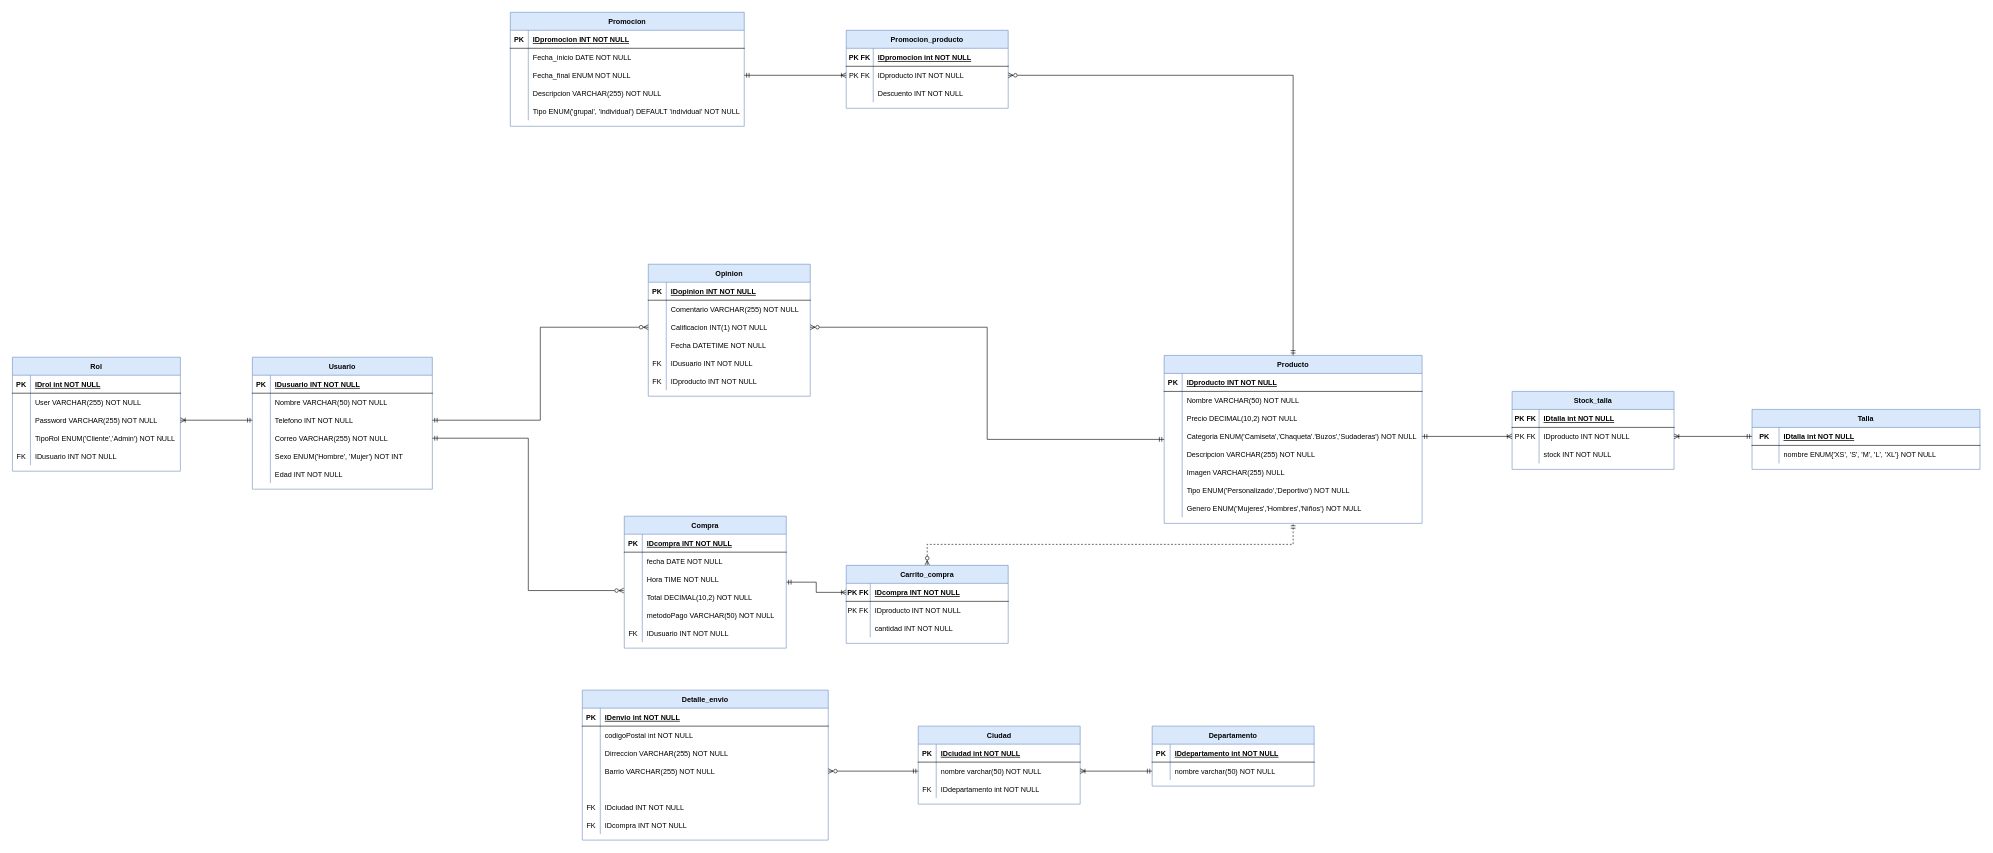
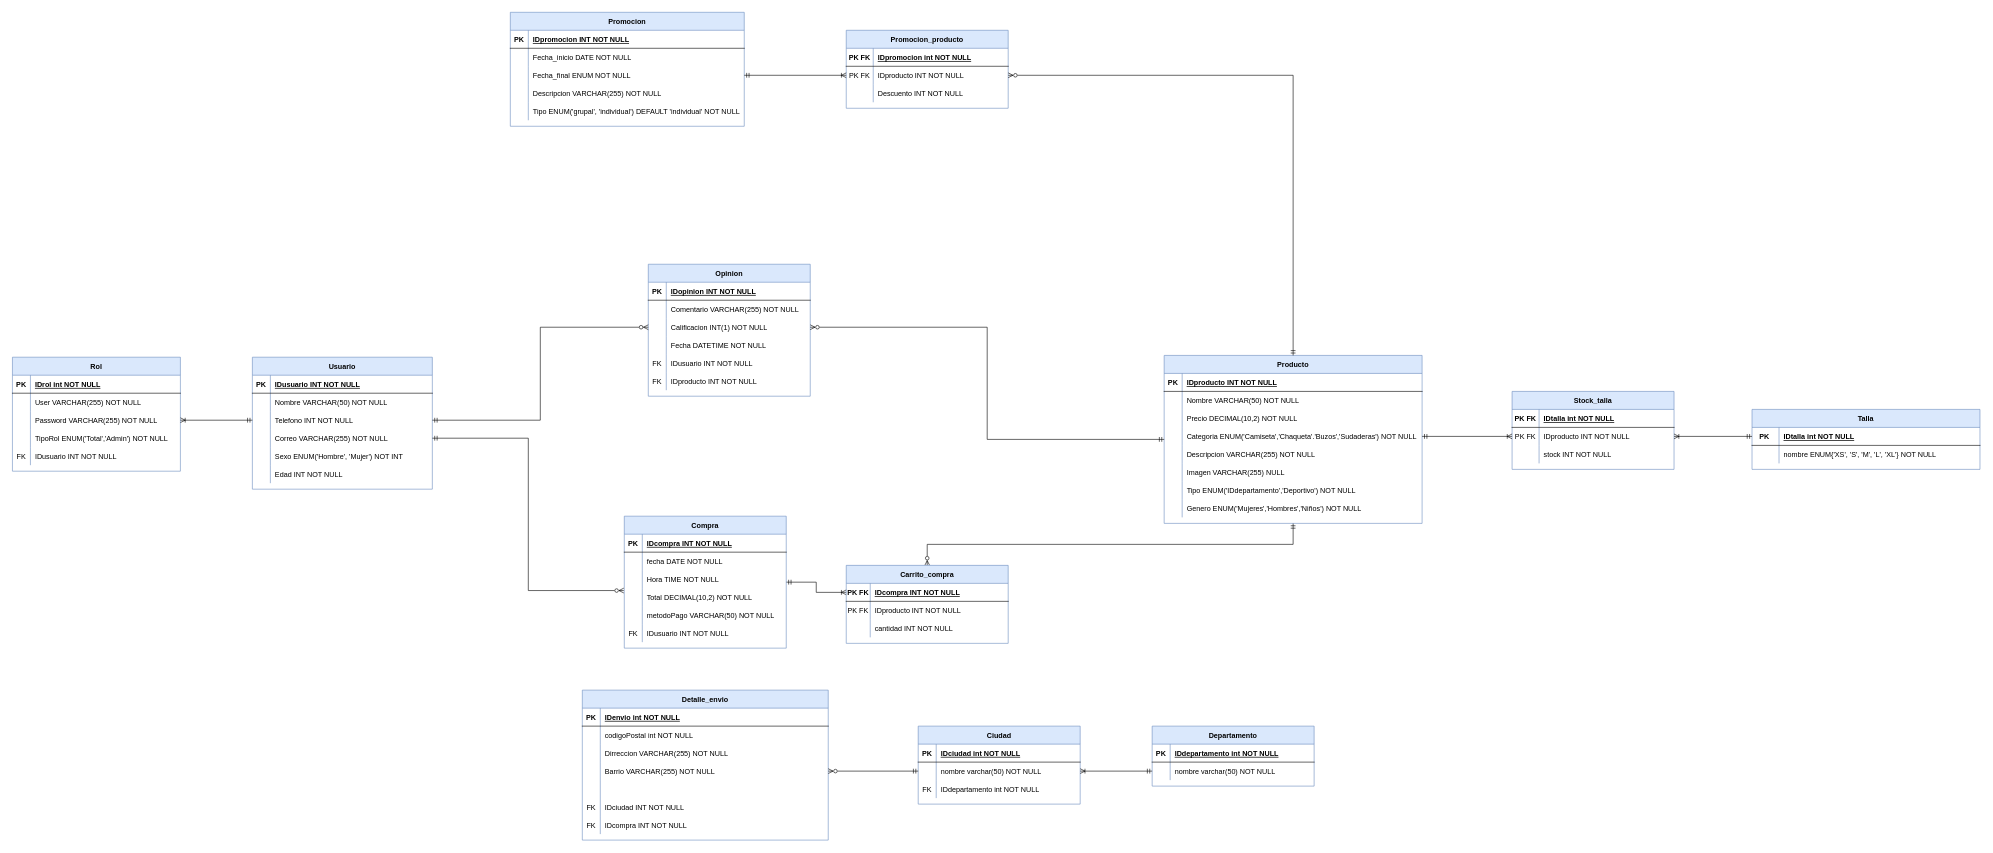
node "TipoRol ENUM('Cliente','Admin') NOT NULL": label "TipoRol ENUM('Cliente','Admin') NOT NULL" -> "TipoRol ENUM('Total','Admin') NOT NULL"
node "Tipo ENUM('Personalizado','Deportivo') NOT NULL": label "Tipo ENUM('Personalizado','Deportivo') NOT NULL" -> "Tipo ENUM('IDdepartamento','Deportivo') NOT NULL"
edge "Producto" -- "Carrito_compra": style dashed -> solid
